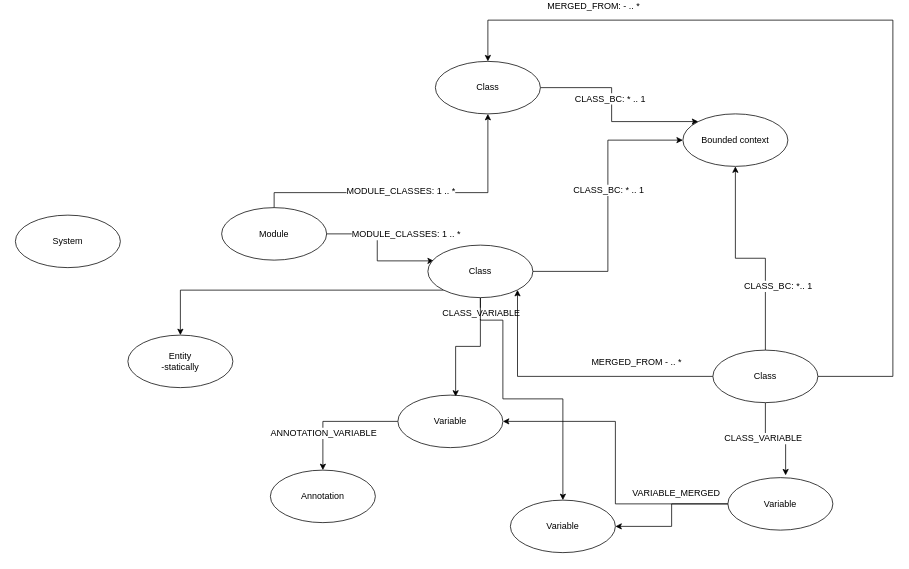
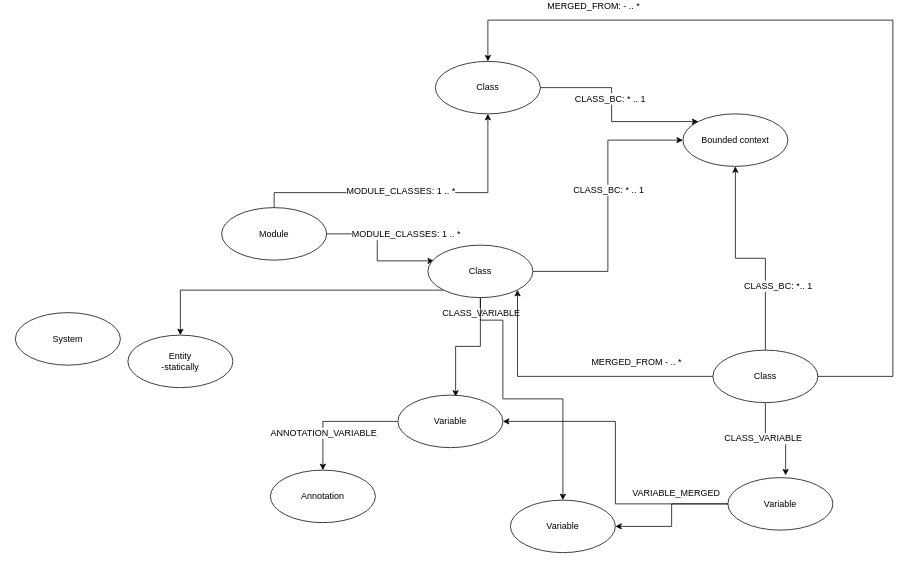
node "System": moved (68, 241) -> (68, 339)
